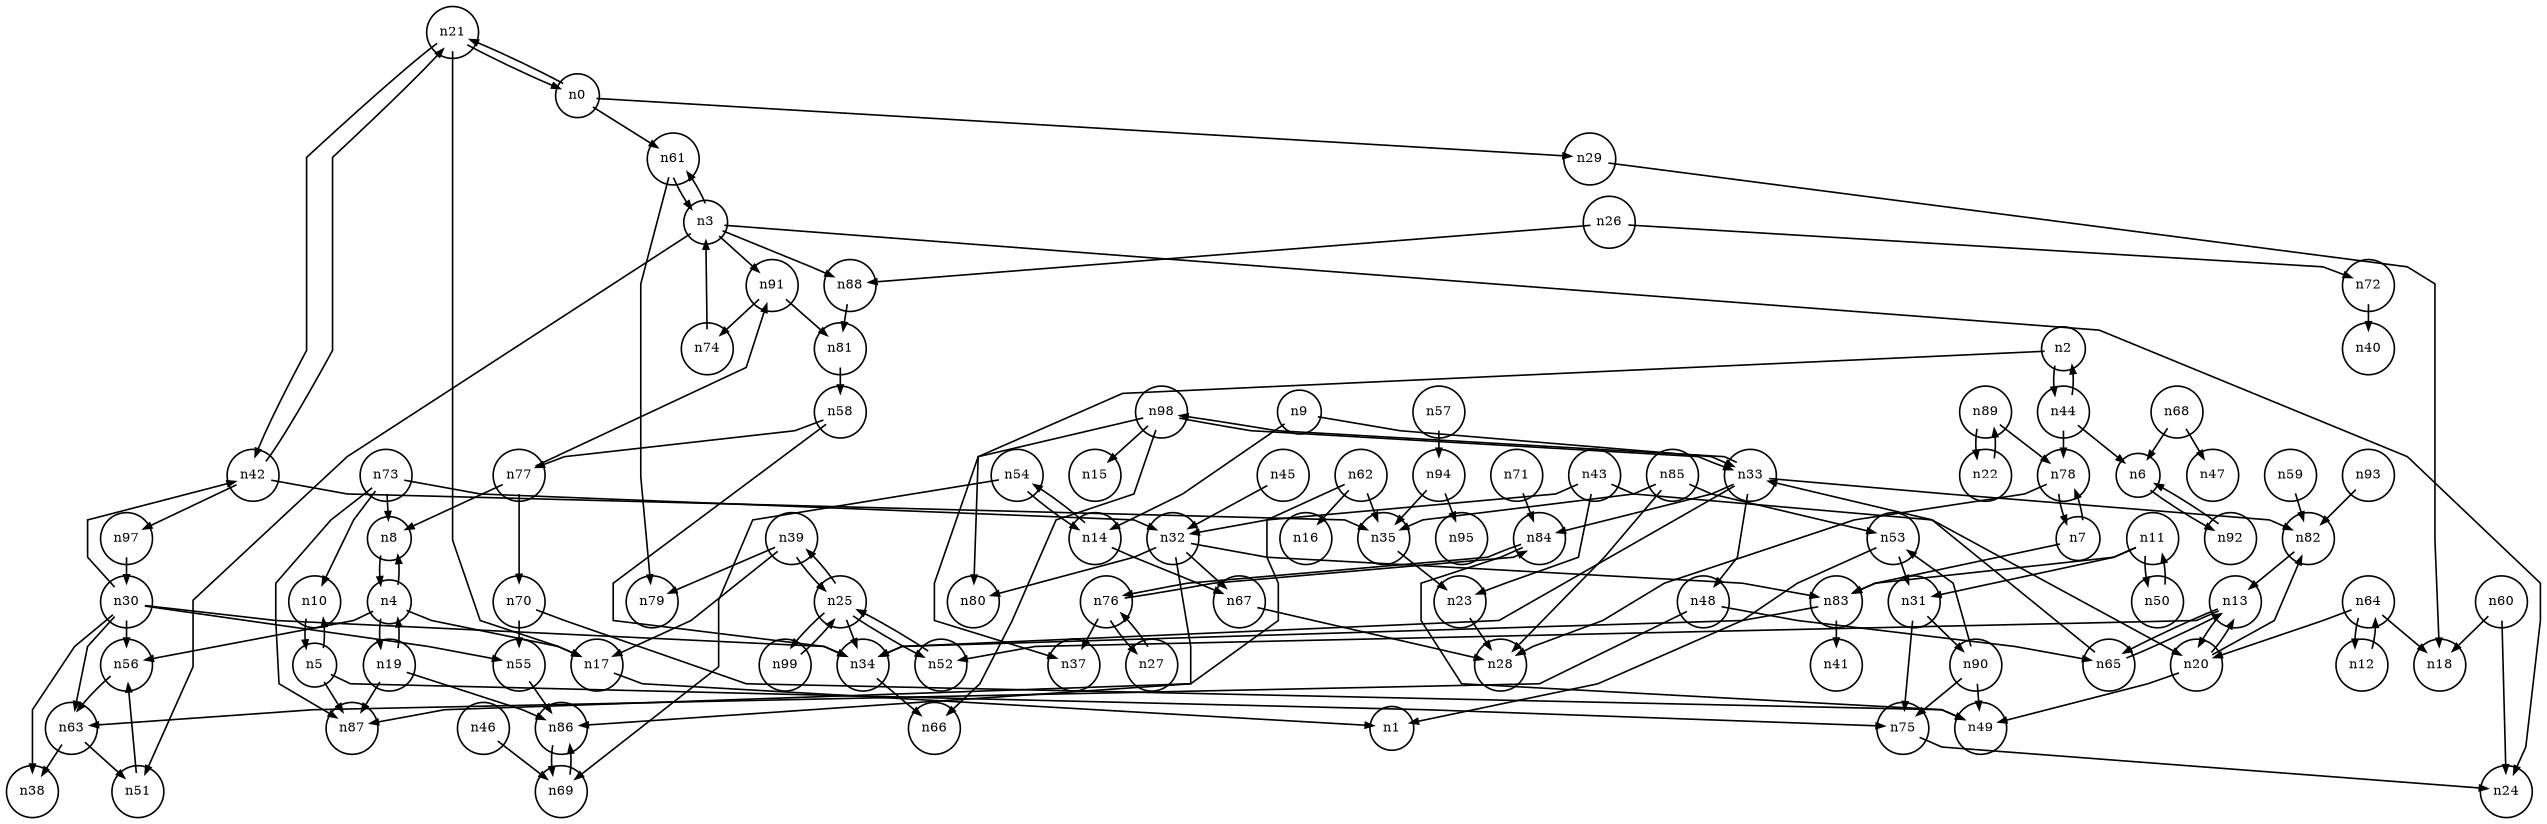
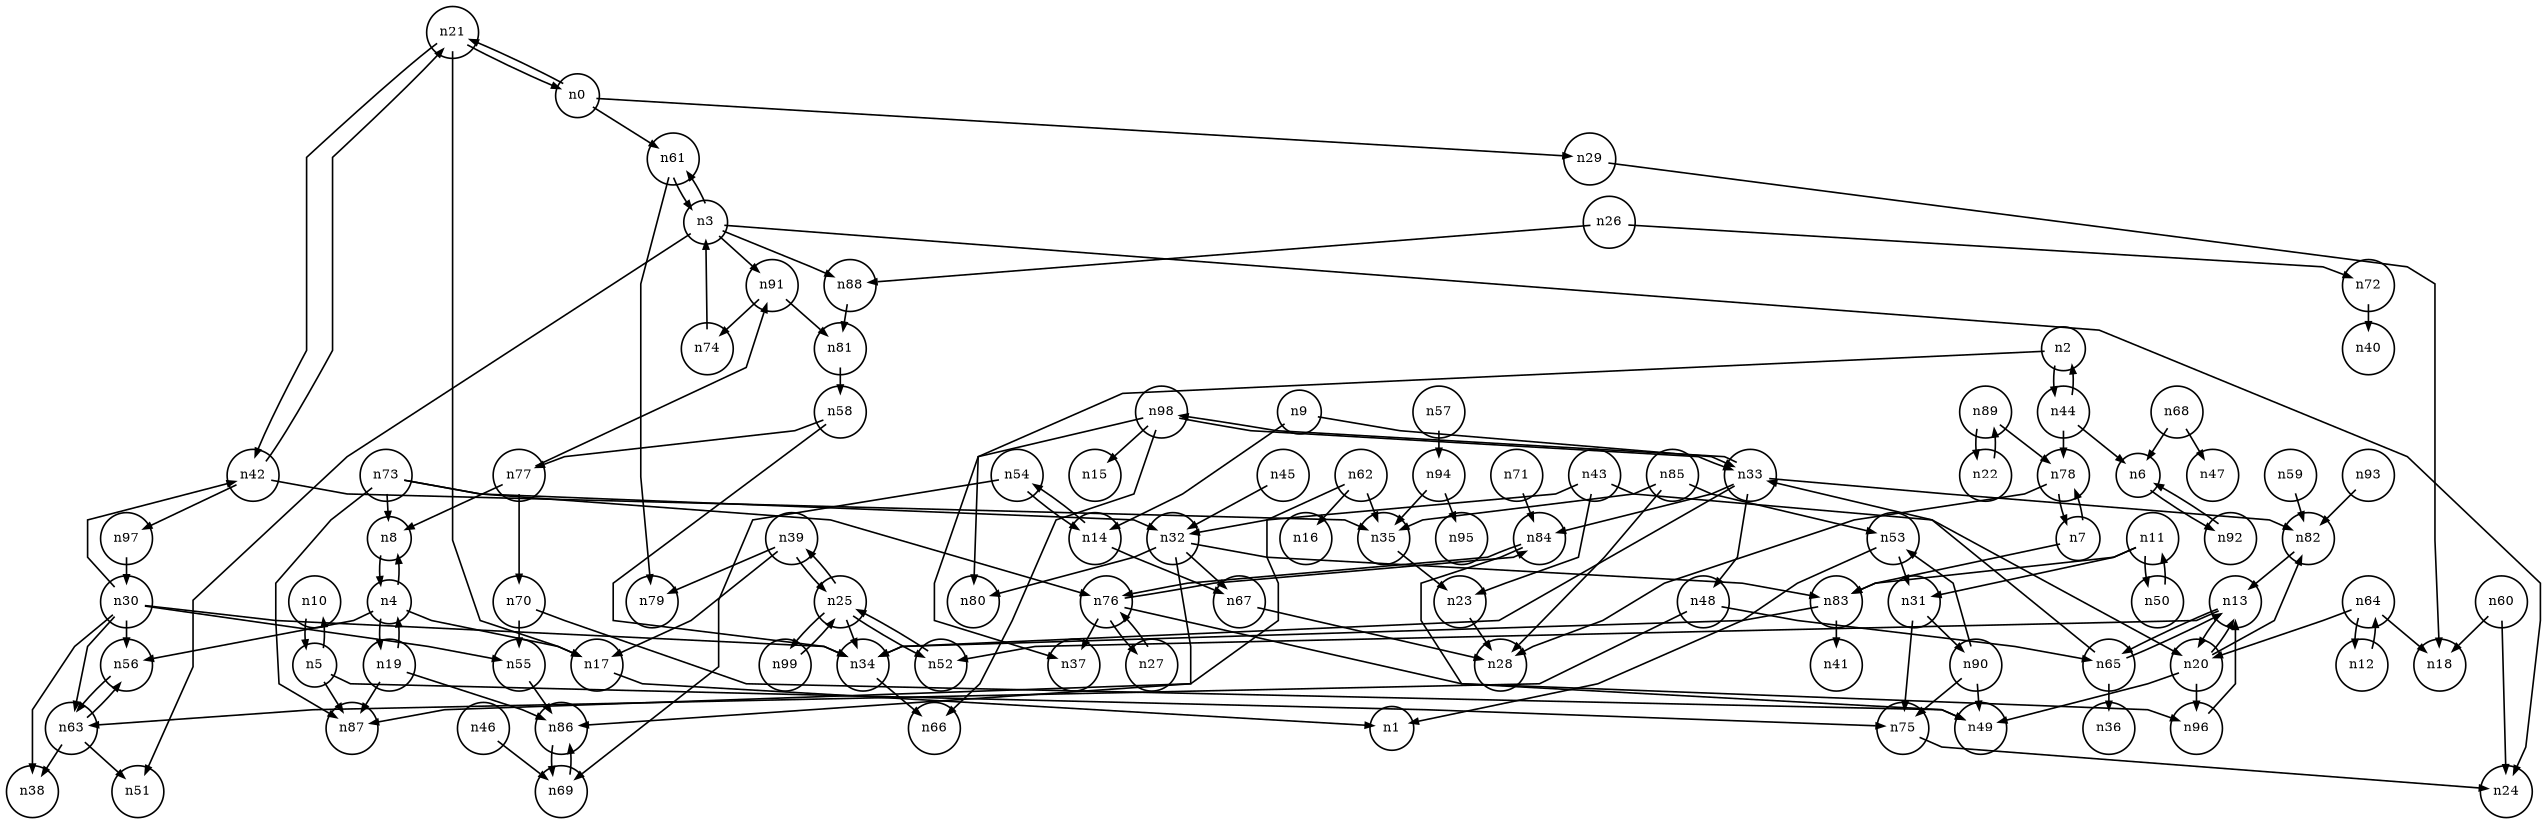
edge "n73" -> "n10": now "n73" -> "n76"
node "n36": added
node "n96": added
edge "n51" -> "n56": now "n63" -> "n56"
